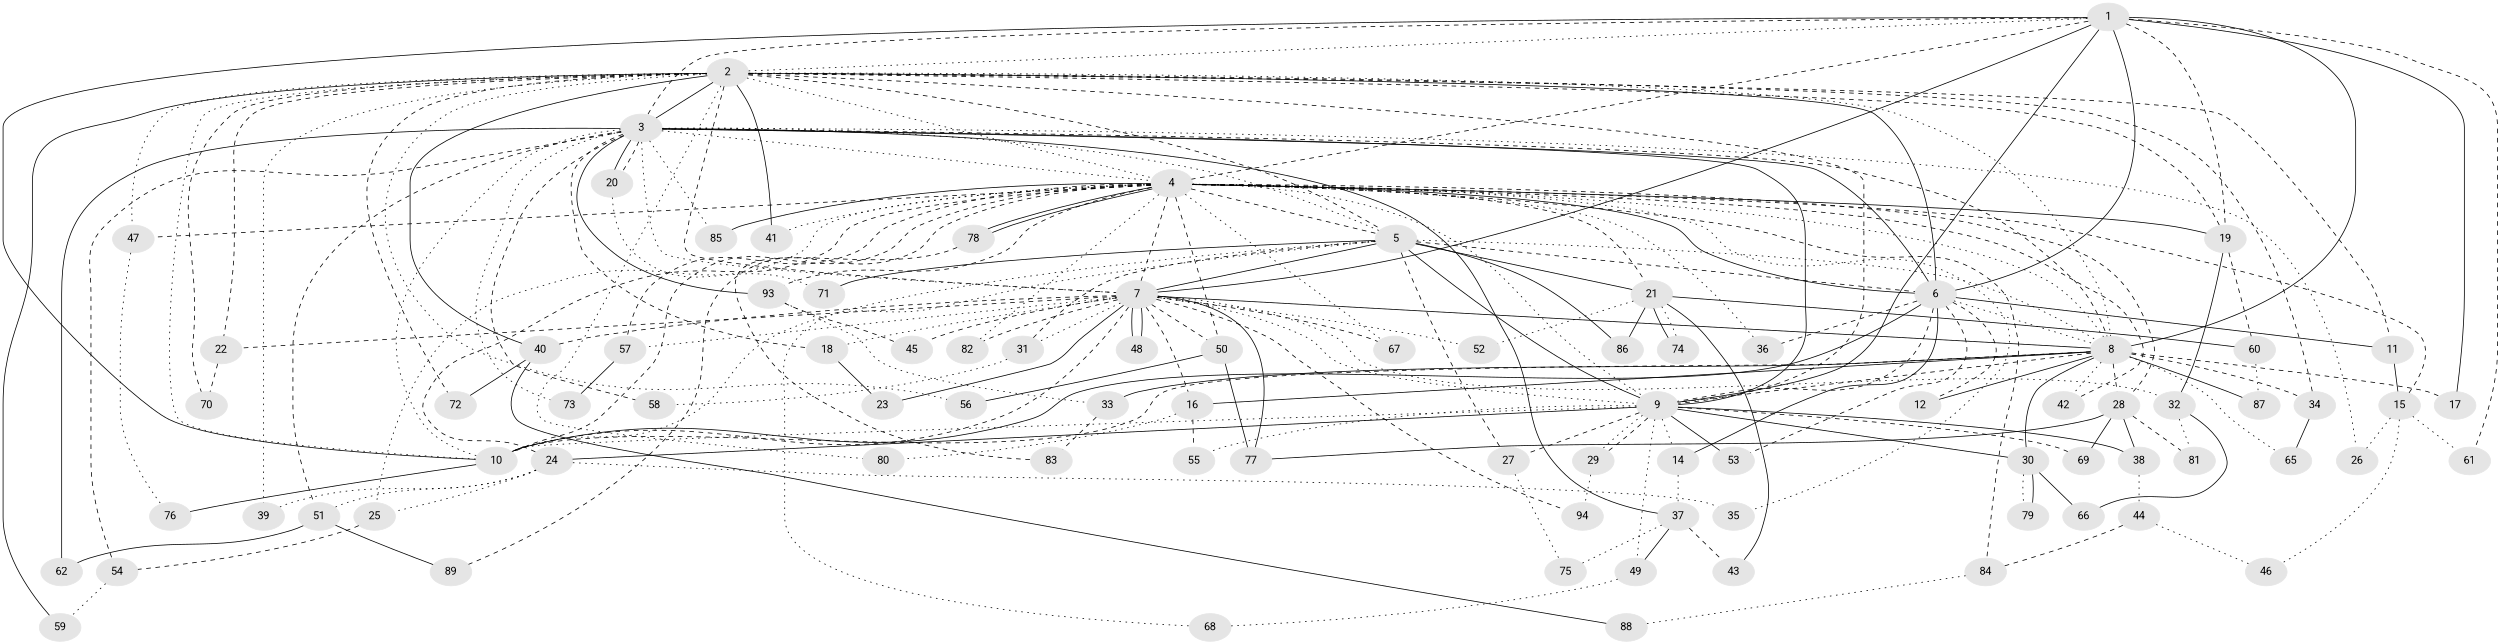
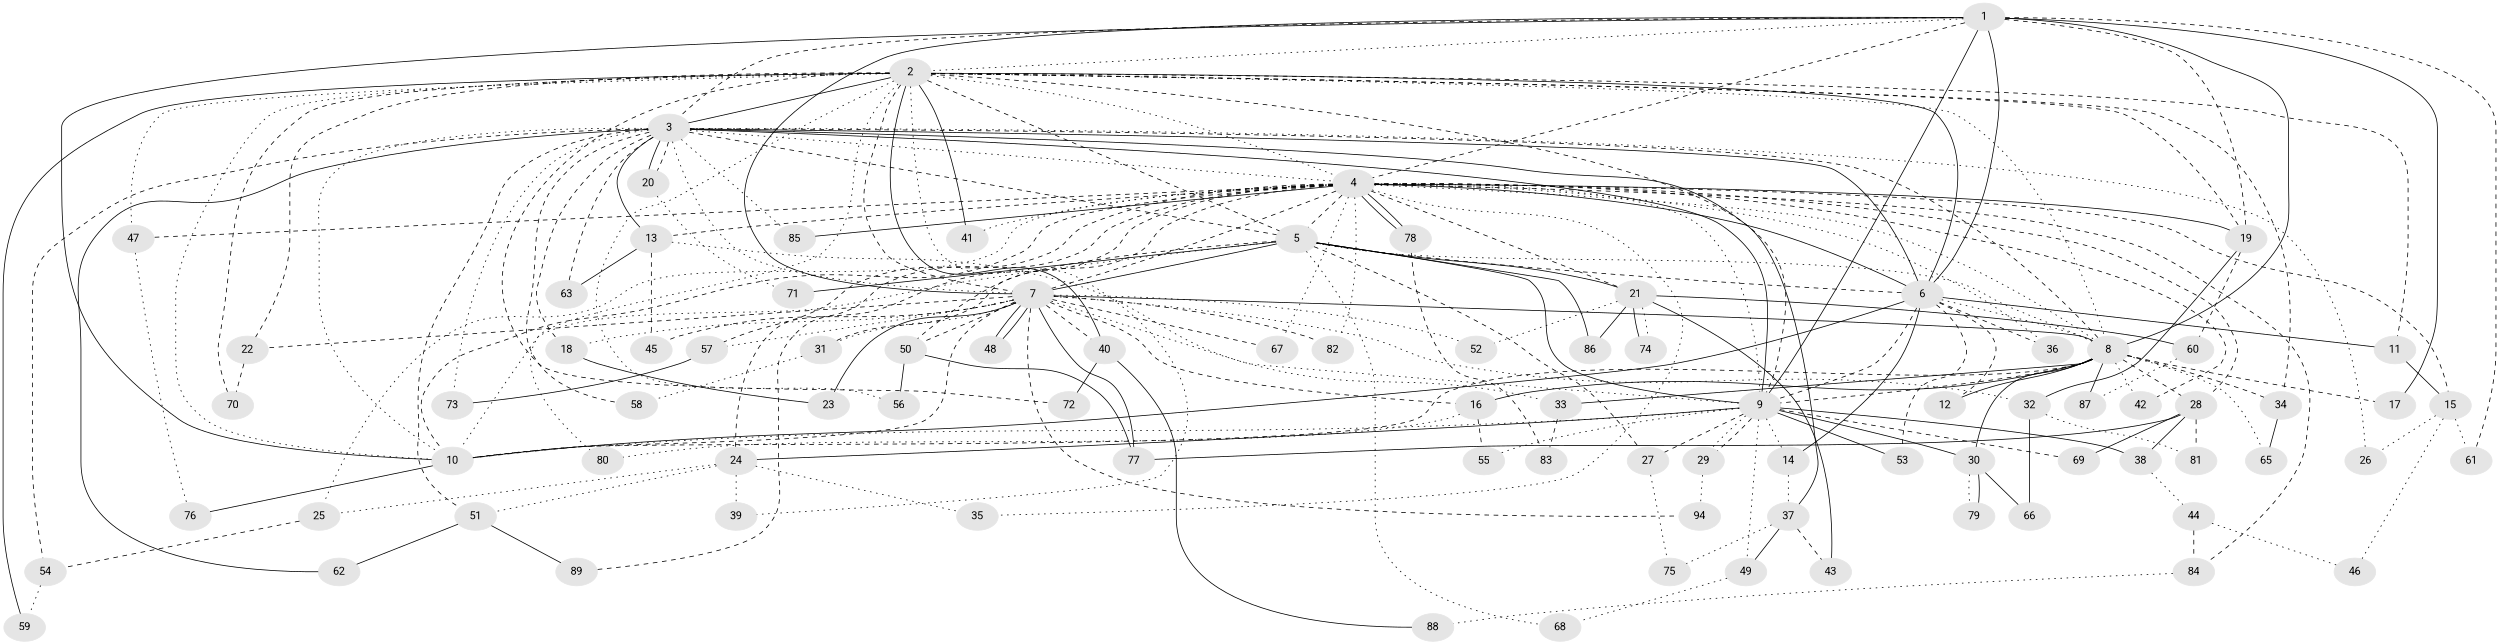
edge "3" -- "5": style dotted -> dashed
node "63": added
node "93": label "93" -> "13"
